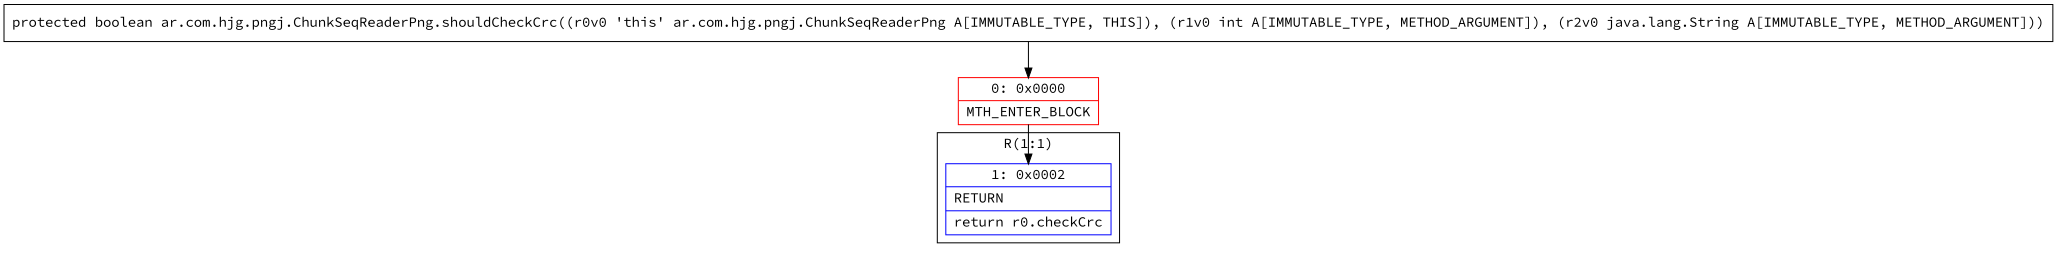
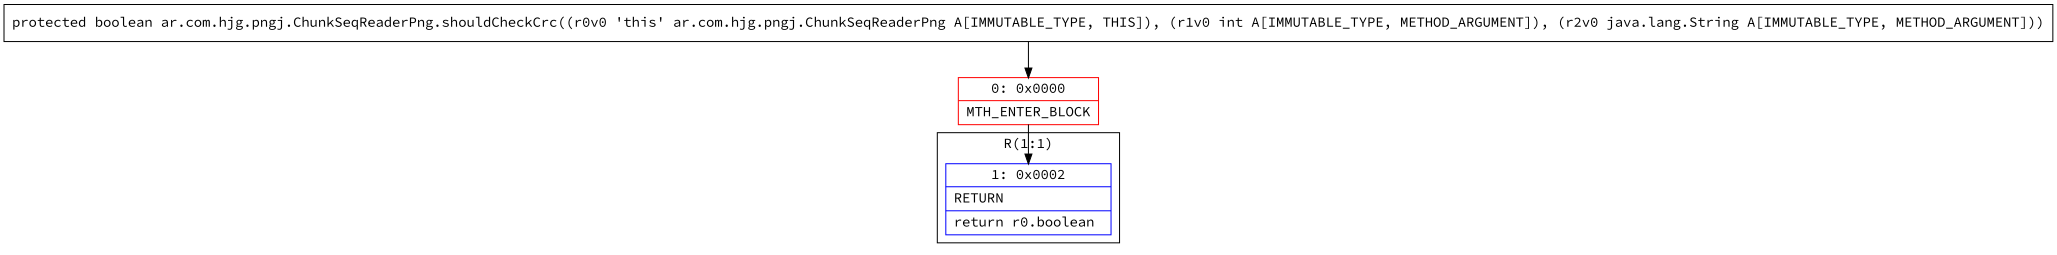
node "1: 0x0002": text "return r0.checkCrc" -> "return r0.boolean"
